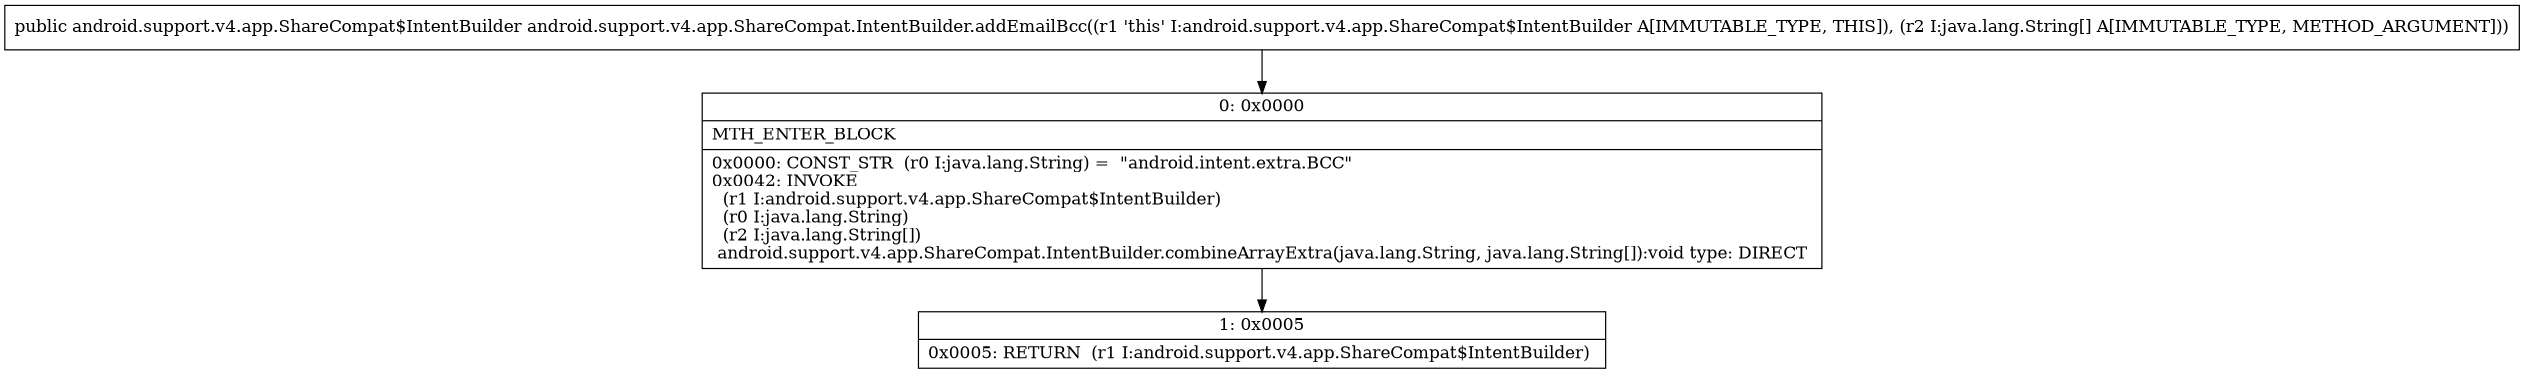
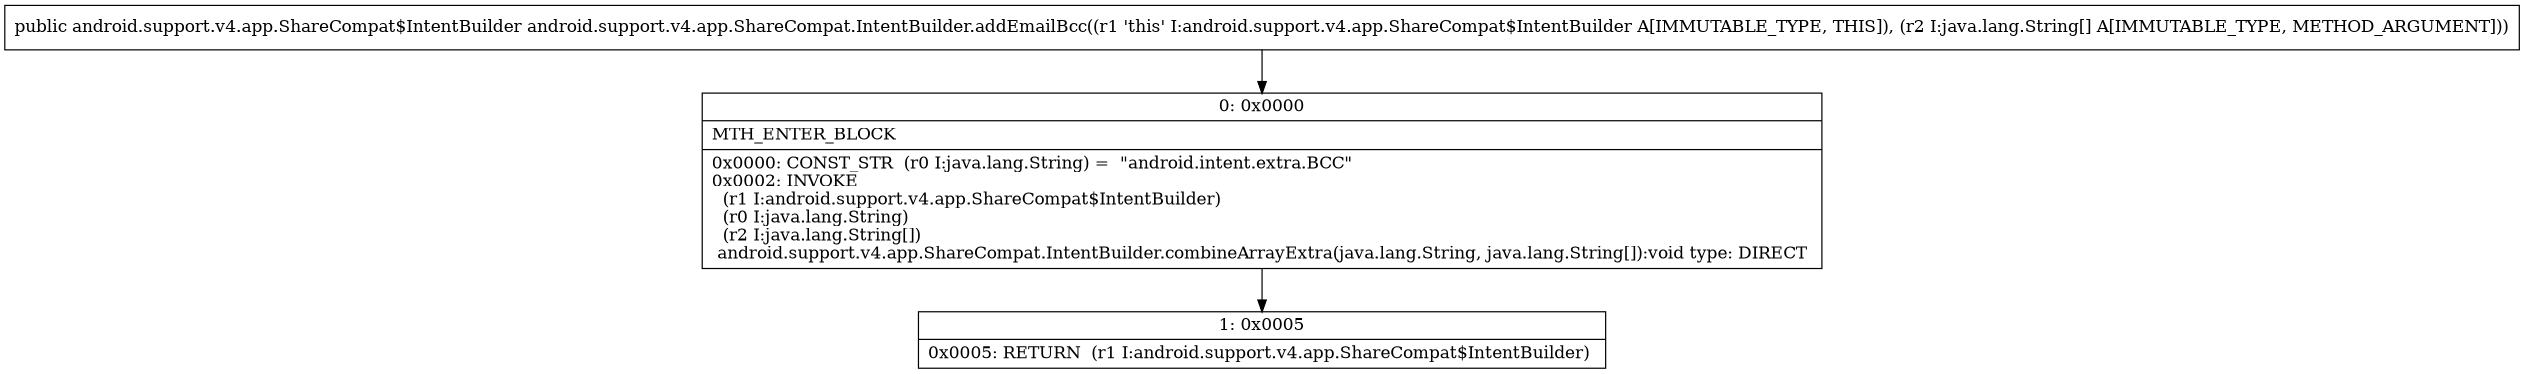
node "0: 0x0000": text "0x0042: INVOKE" -> "0x0002: INVOKE"
